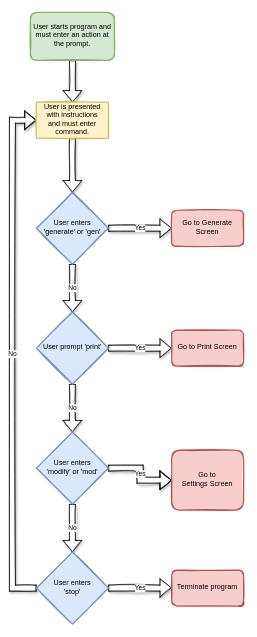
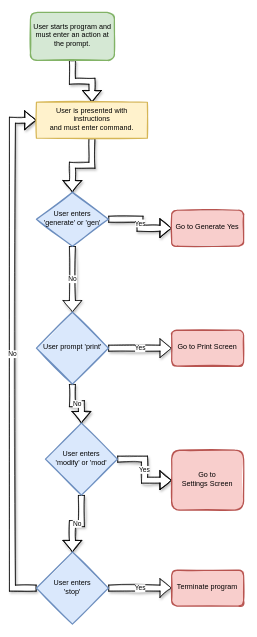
node "User is presented with instructions and must enter command.": size 72x36 -> 111x36
node "Go to Generate Screen": label "Go to Generate Screen" -> "Go to Generate Yes"
node "User enters 'generate' or 'gen'": size 72x72 -> 72x54
node "User enters 'modify' or 'mod'": moved (72, 468) -> (81, 459)
